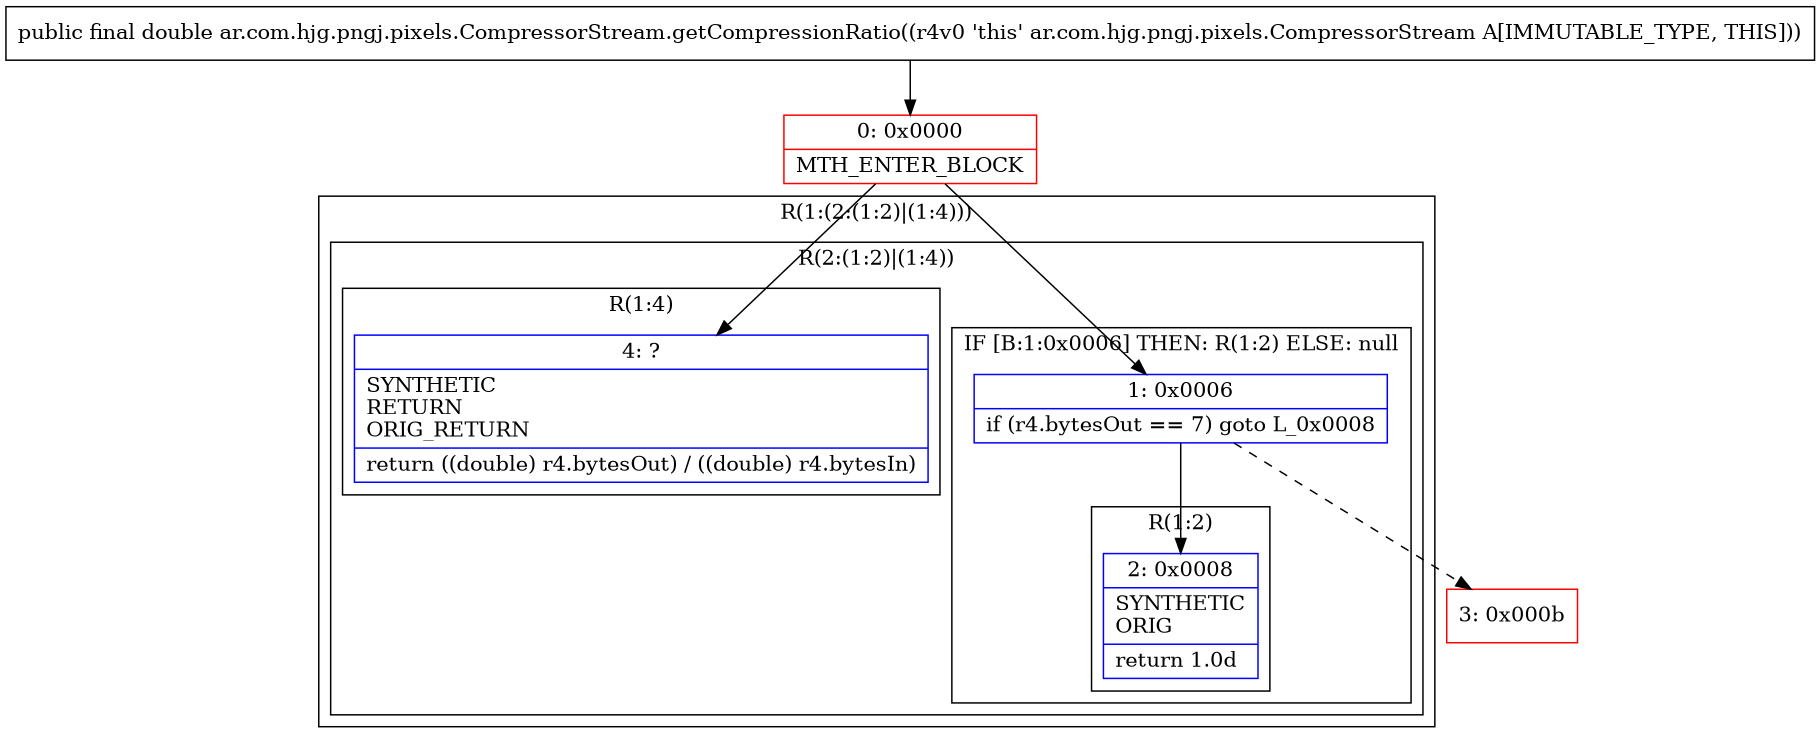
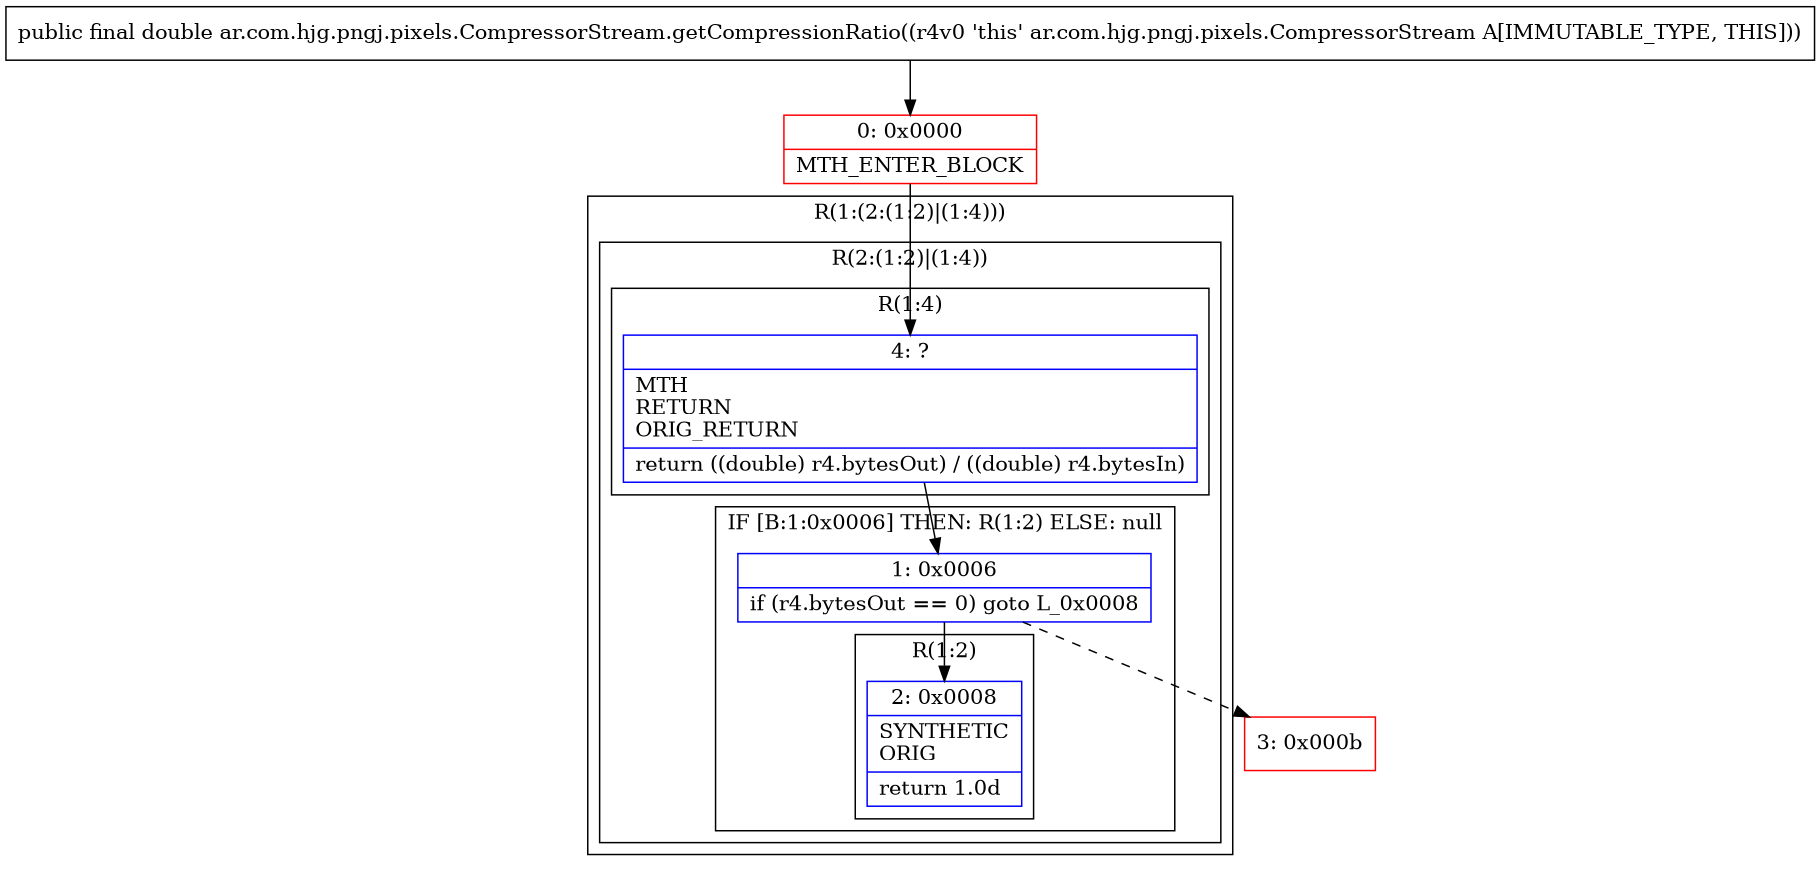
edge "0: 0x0000" -> "1: 0x0006": now "4: ?" -> "1: 0x0006"
node "4: ?": text "SYNTHETIC" -> "MTH"
node "1: 0x0006": text "if (r4.bytesOut == 7) goto L_0x0008" -> "if (r4.bytesOut == 0) goto L_0x0008"
